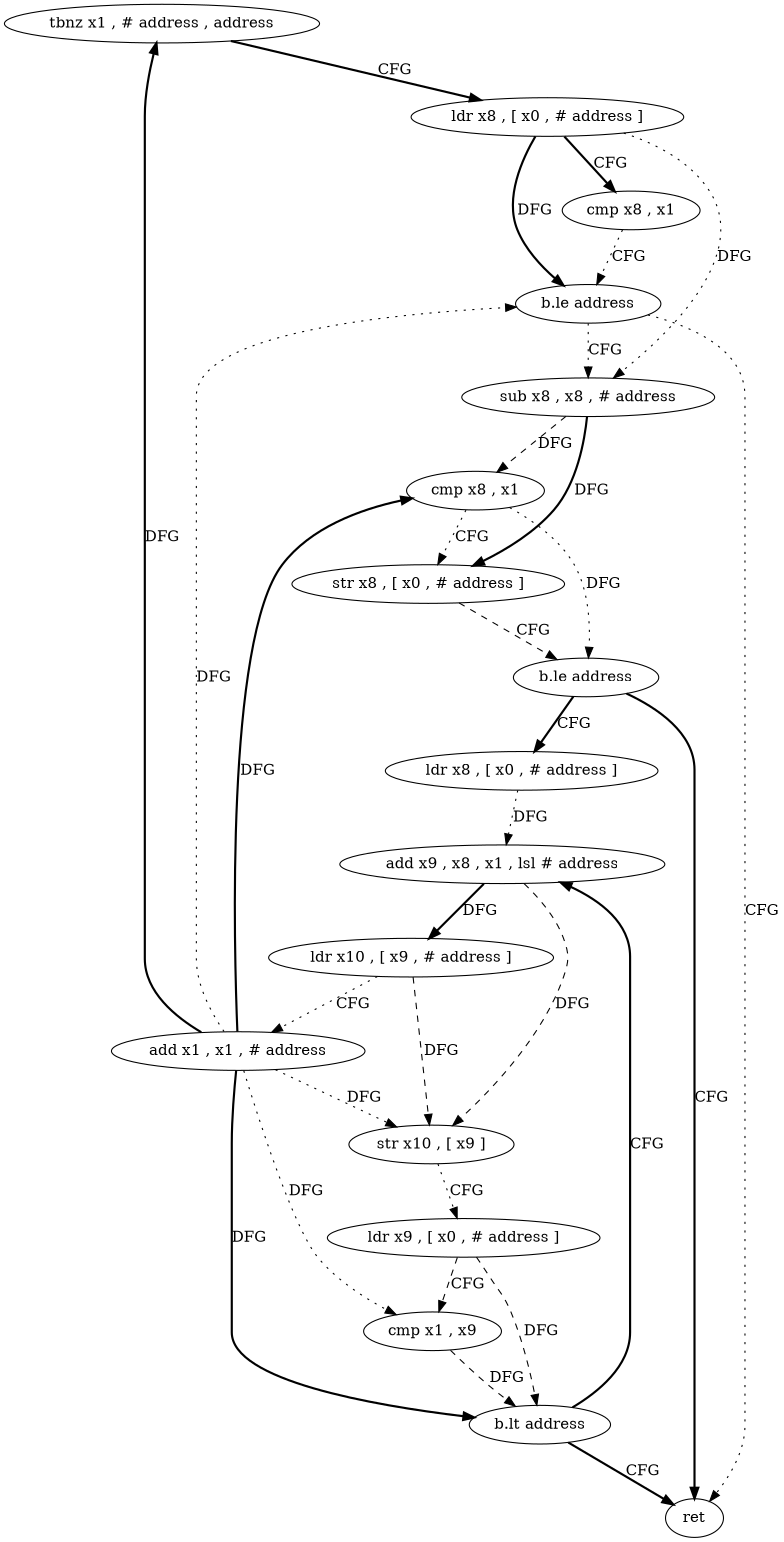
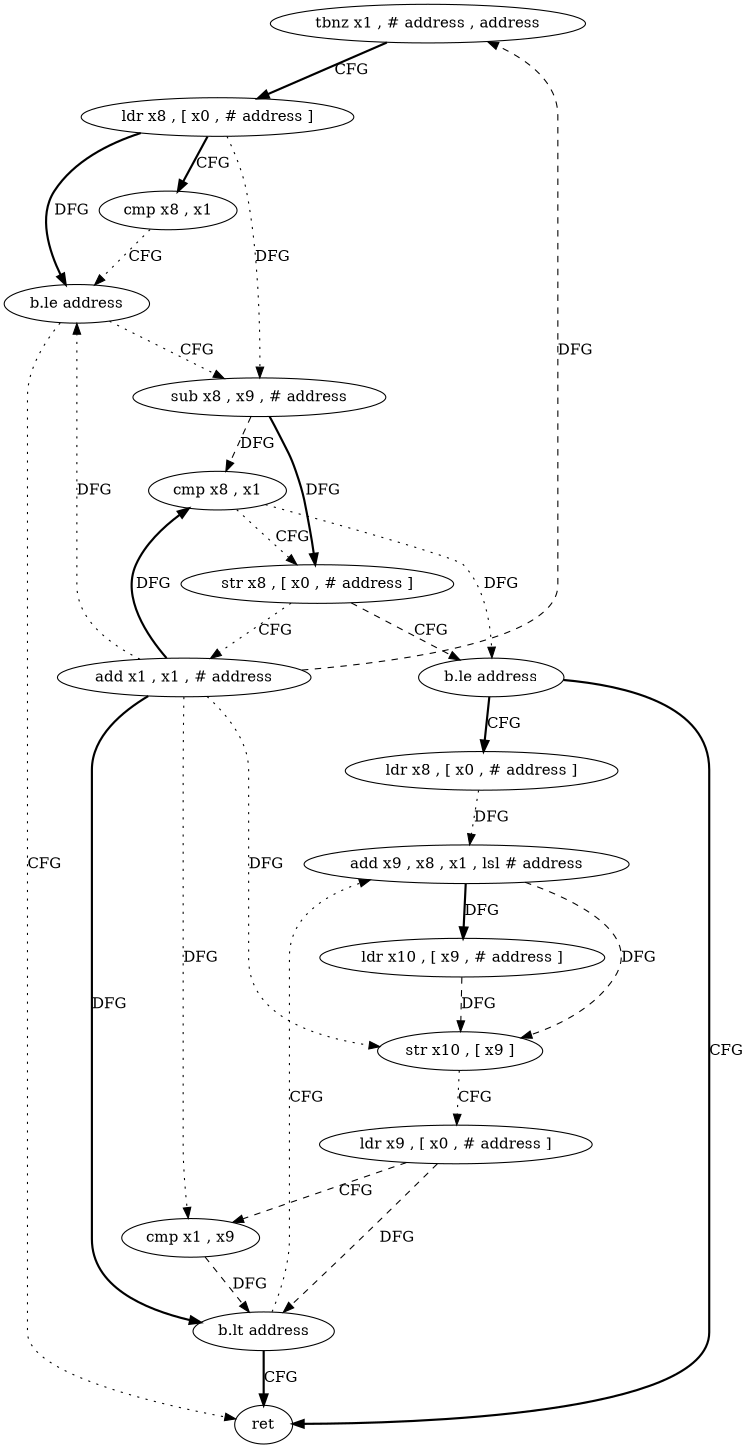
node "sub x8 , x8 , # address": label "sub x8 , x8 , # address" -> "sub x8 , x9 , # address"
edge "add x1 , x1 , # address" -> "tbnz x1 , # address , address": style bold -> dashed
edge "ldr x10 , [ x9 , # address ]" -> "add x1 , x1 , # address": now "str x8 , [ x0 , # address ]" -> "add x1 , x1 , # address"
edge "b.lt address" -> "add x9 , x8 , x1 , lsl # address": style bold -> dotted
